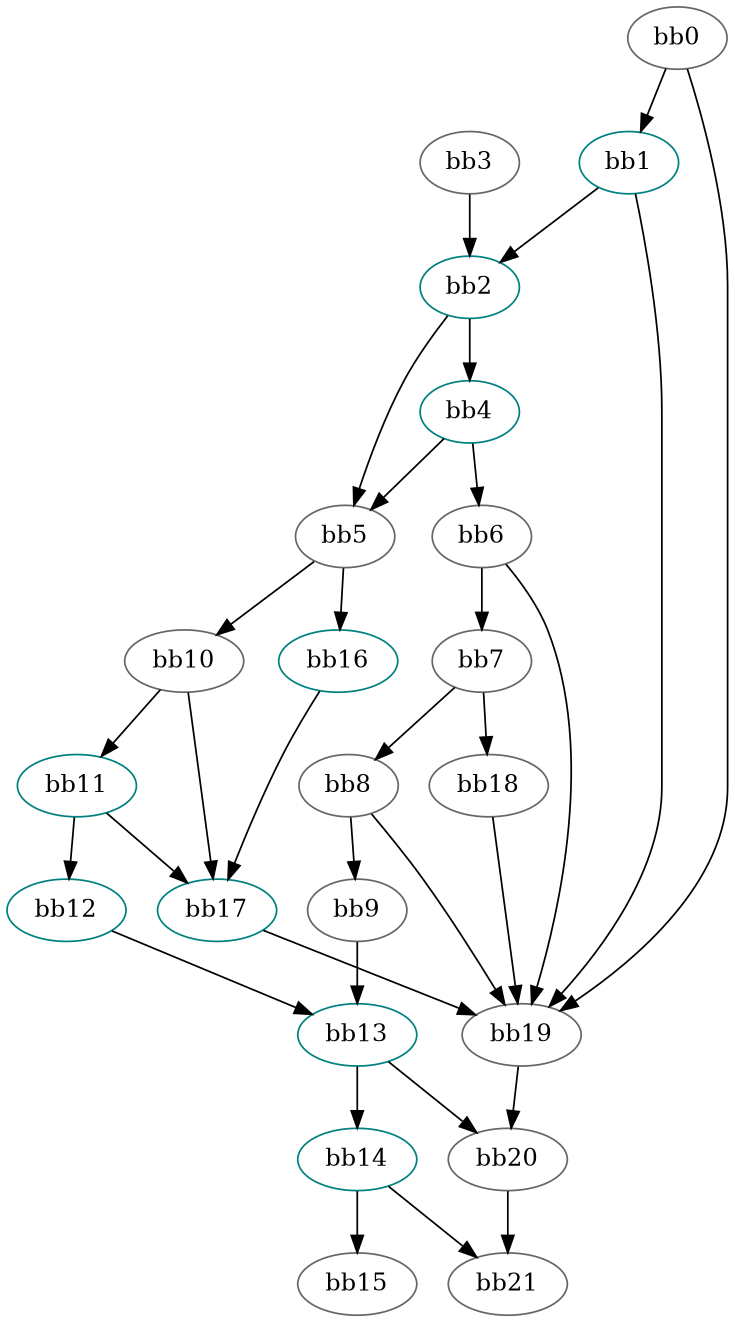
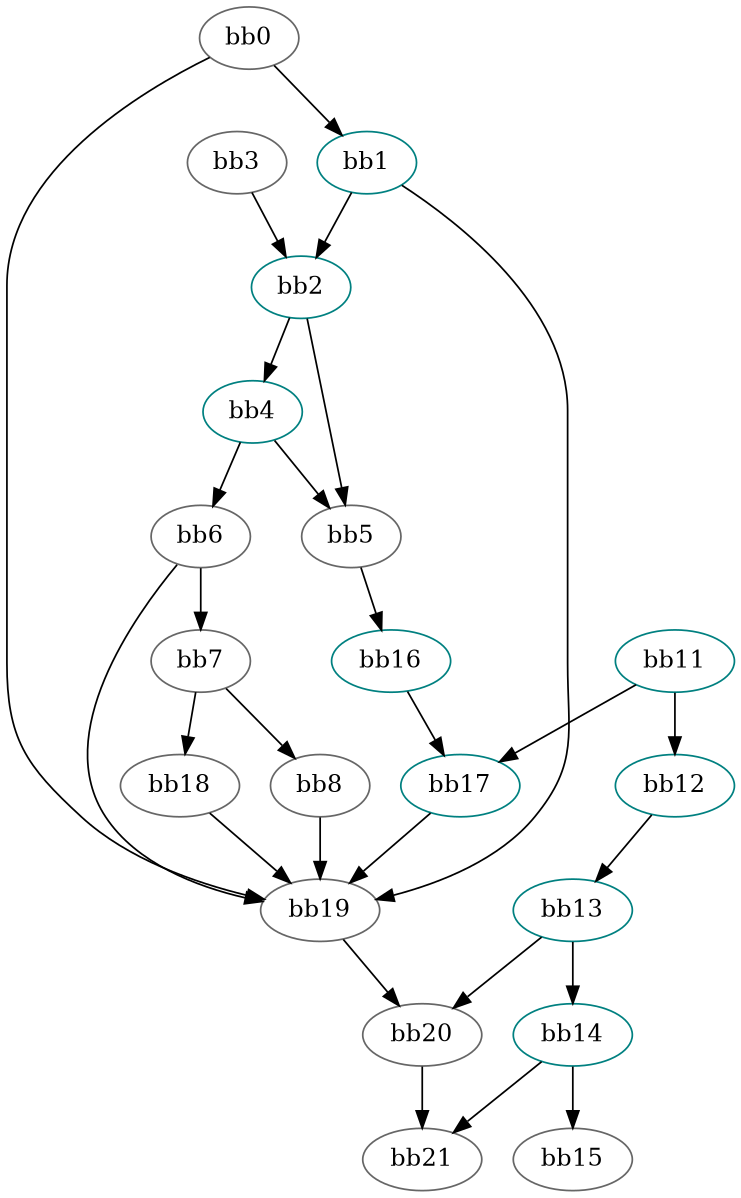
node "bb10": removed
node "bb9": removed
